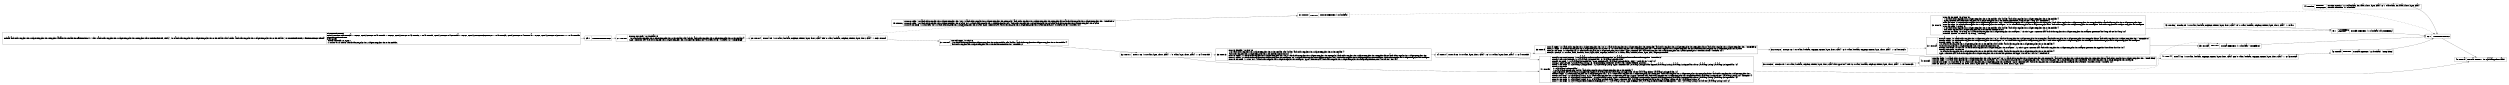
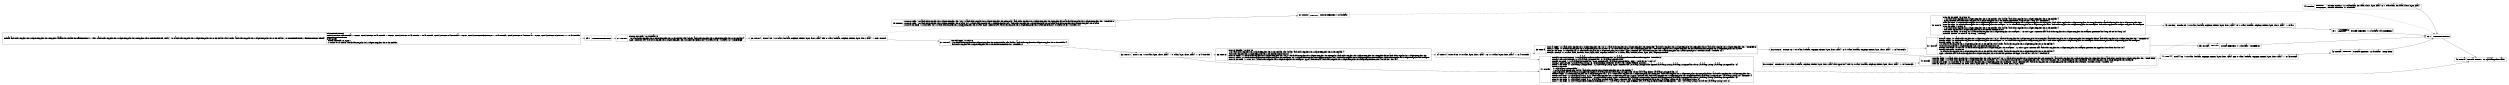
edge "42: 0x0046" -> "49: ?": now "42: 0x0046" -> "43: 0x0056"
